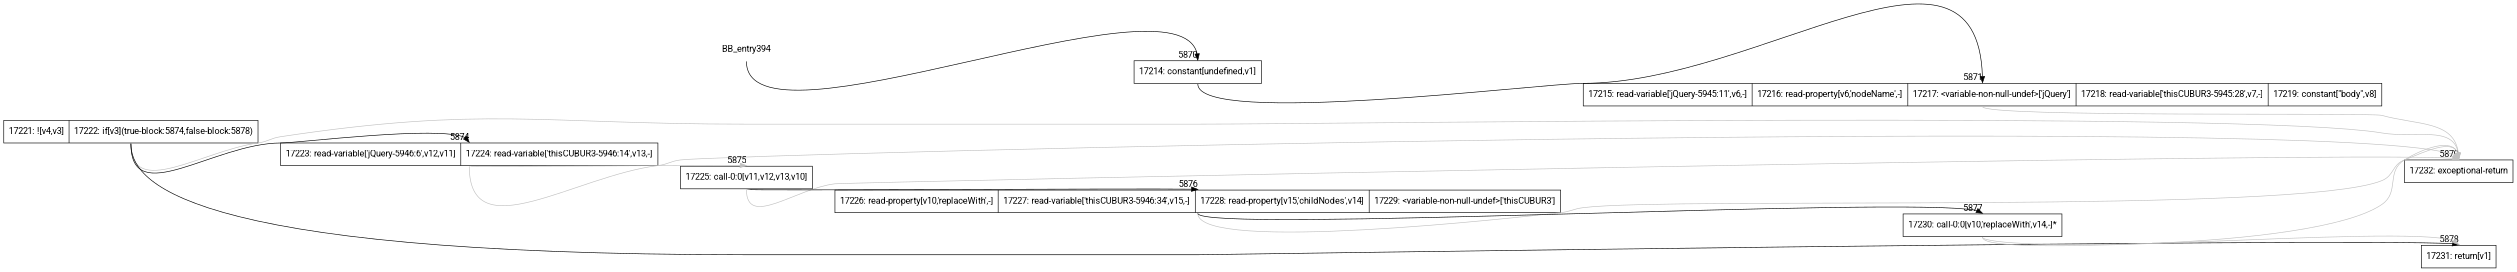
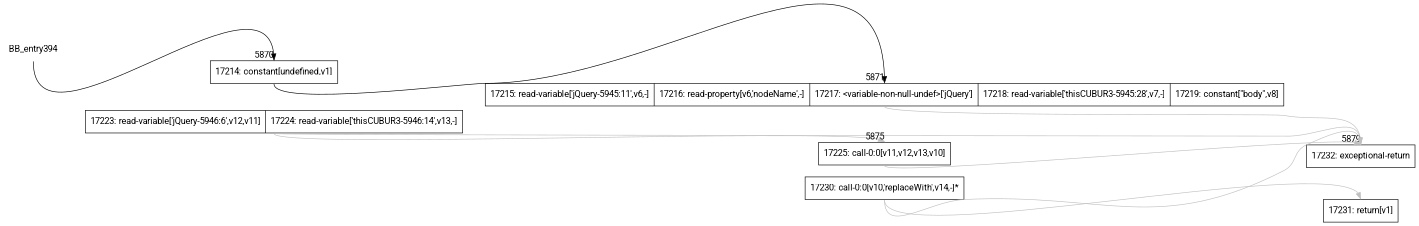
node "17221: ![v4,v3]": removed
node "17226: read-property[v10,'replaceWith',-]": removed
